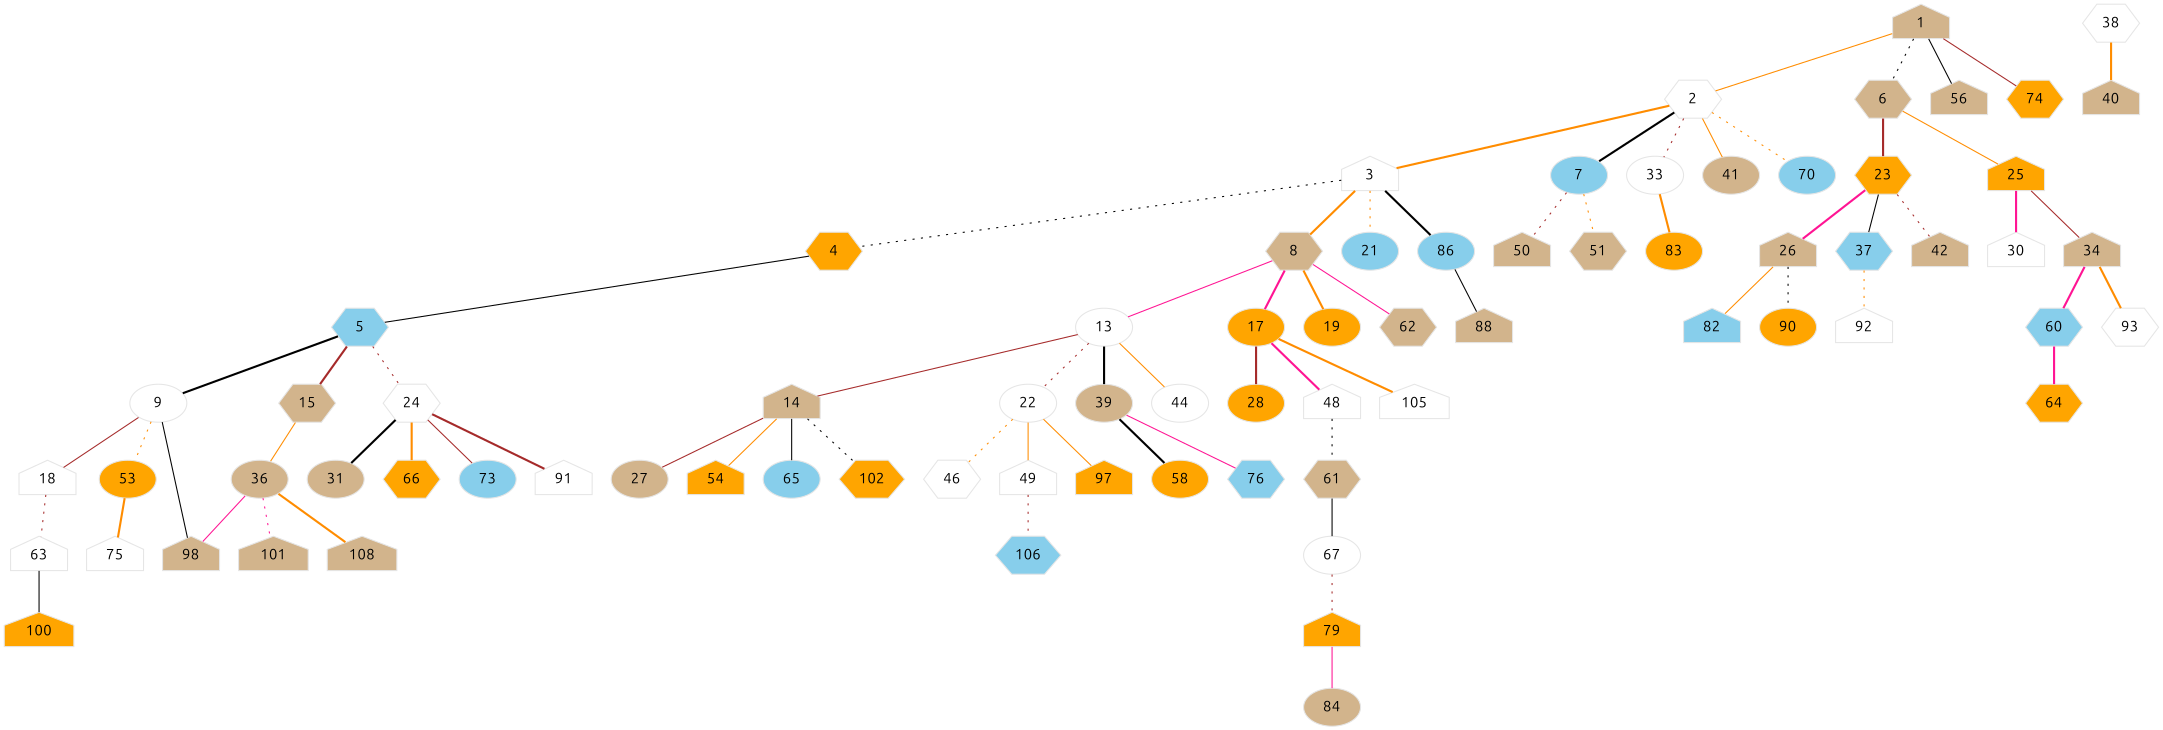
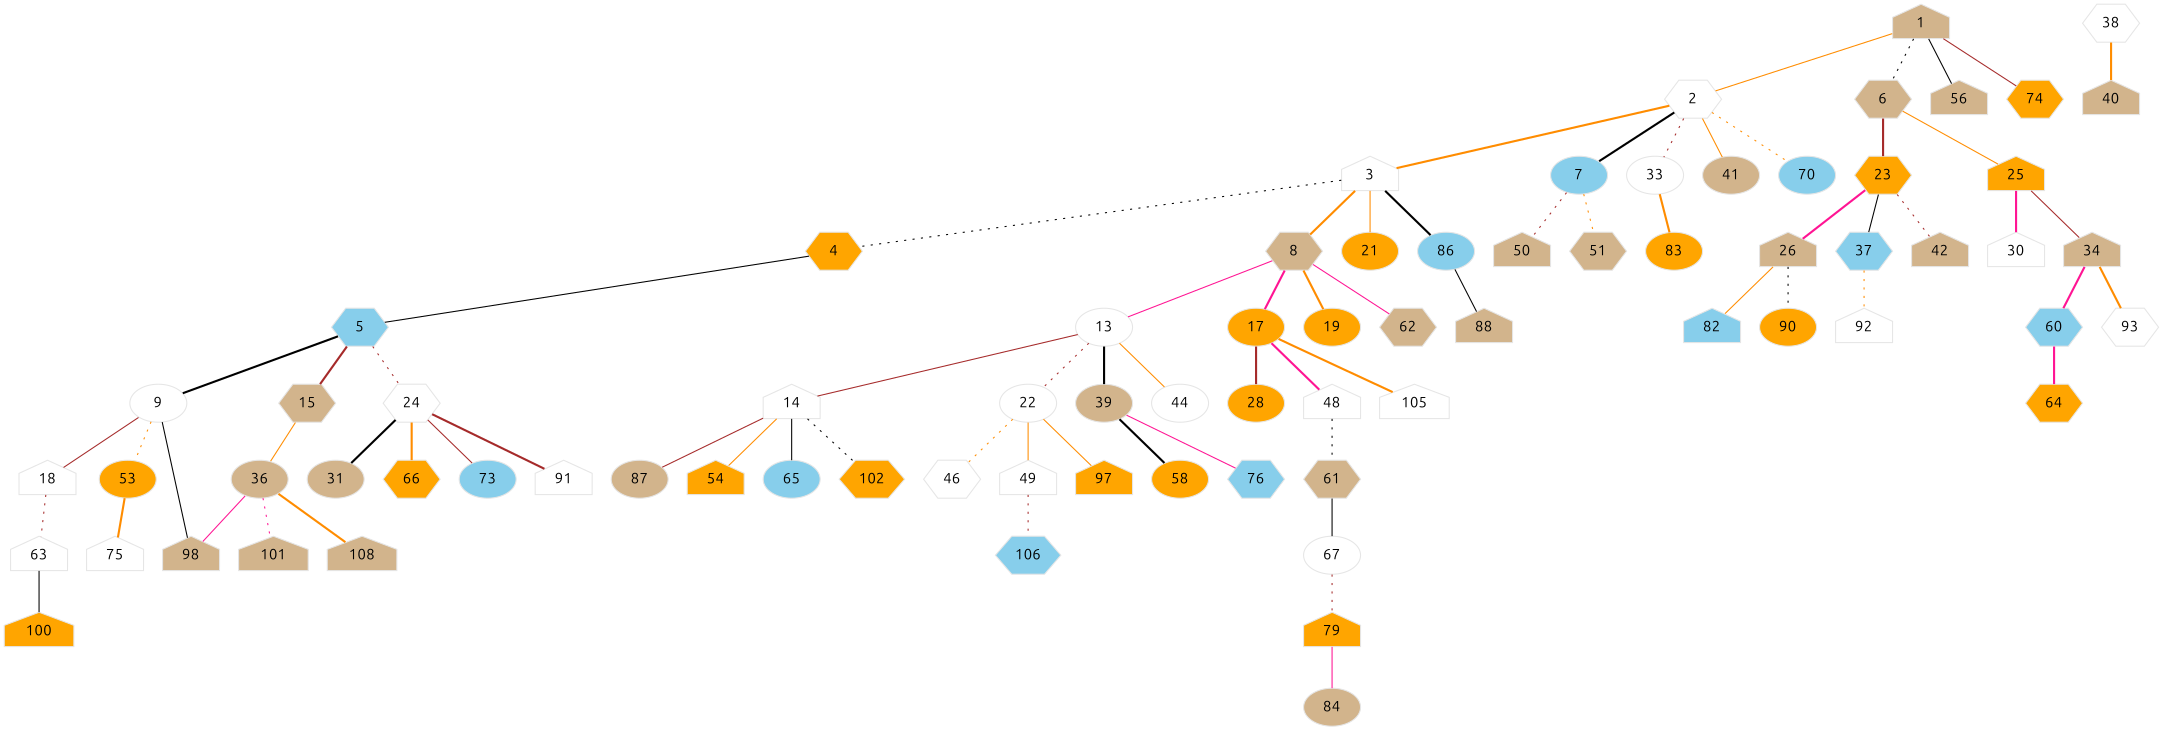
edge "3" -- "21": style dotted -> solid
node "21": fillcolor skyblue -> orange
node "14": fillcolor tan -> white
node "27": label "27" -> "87"
